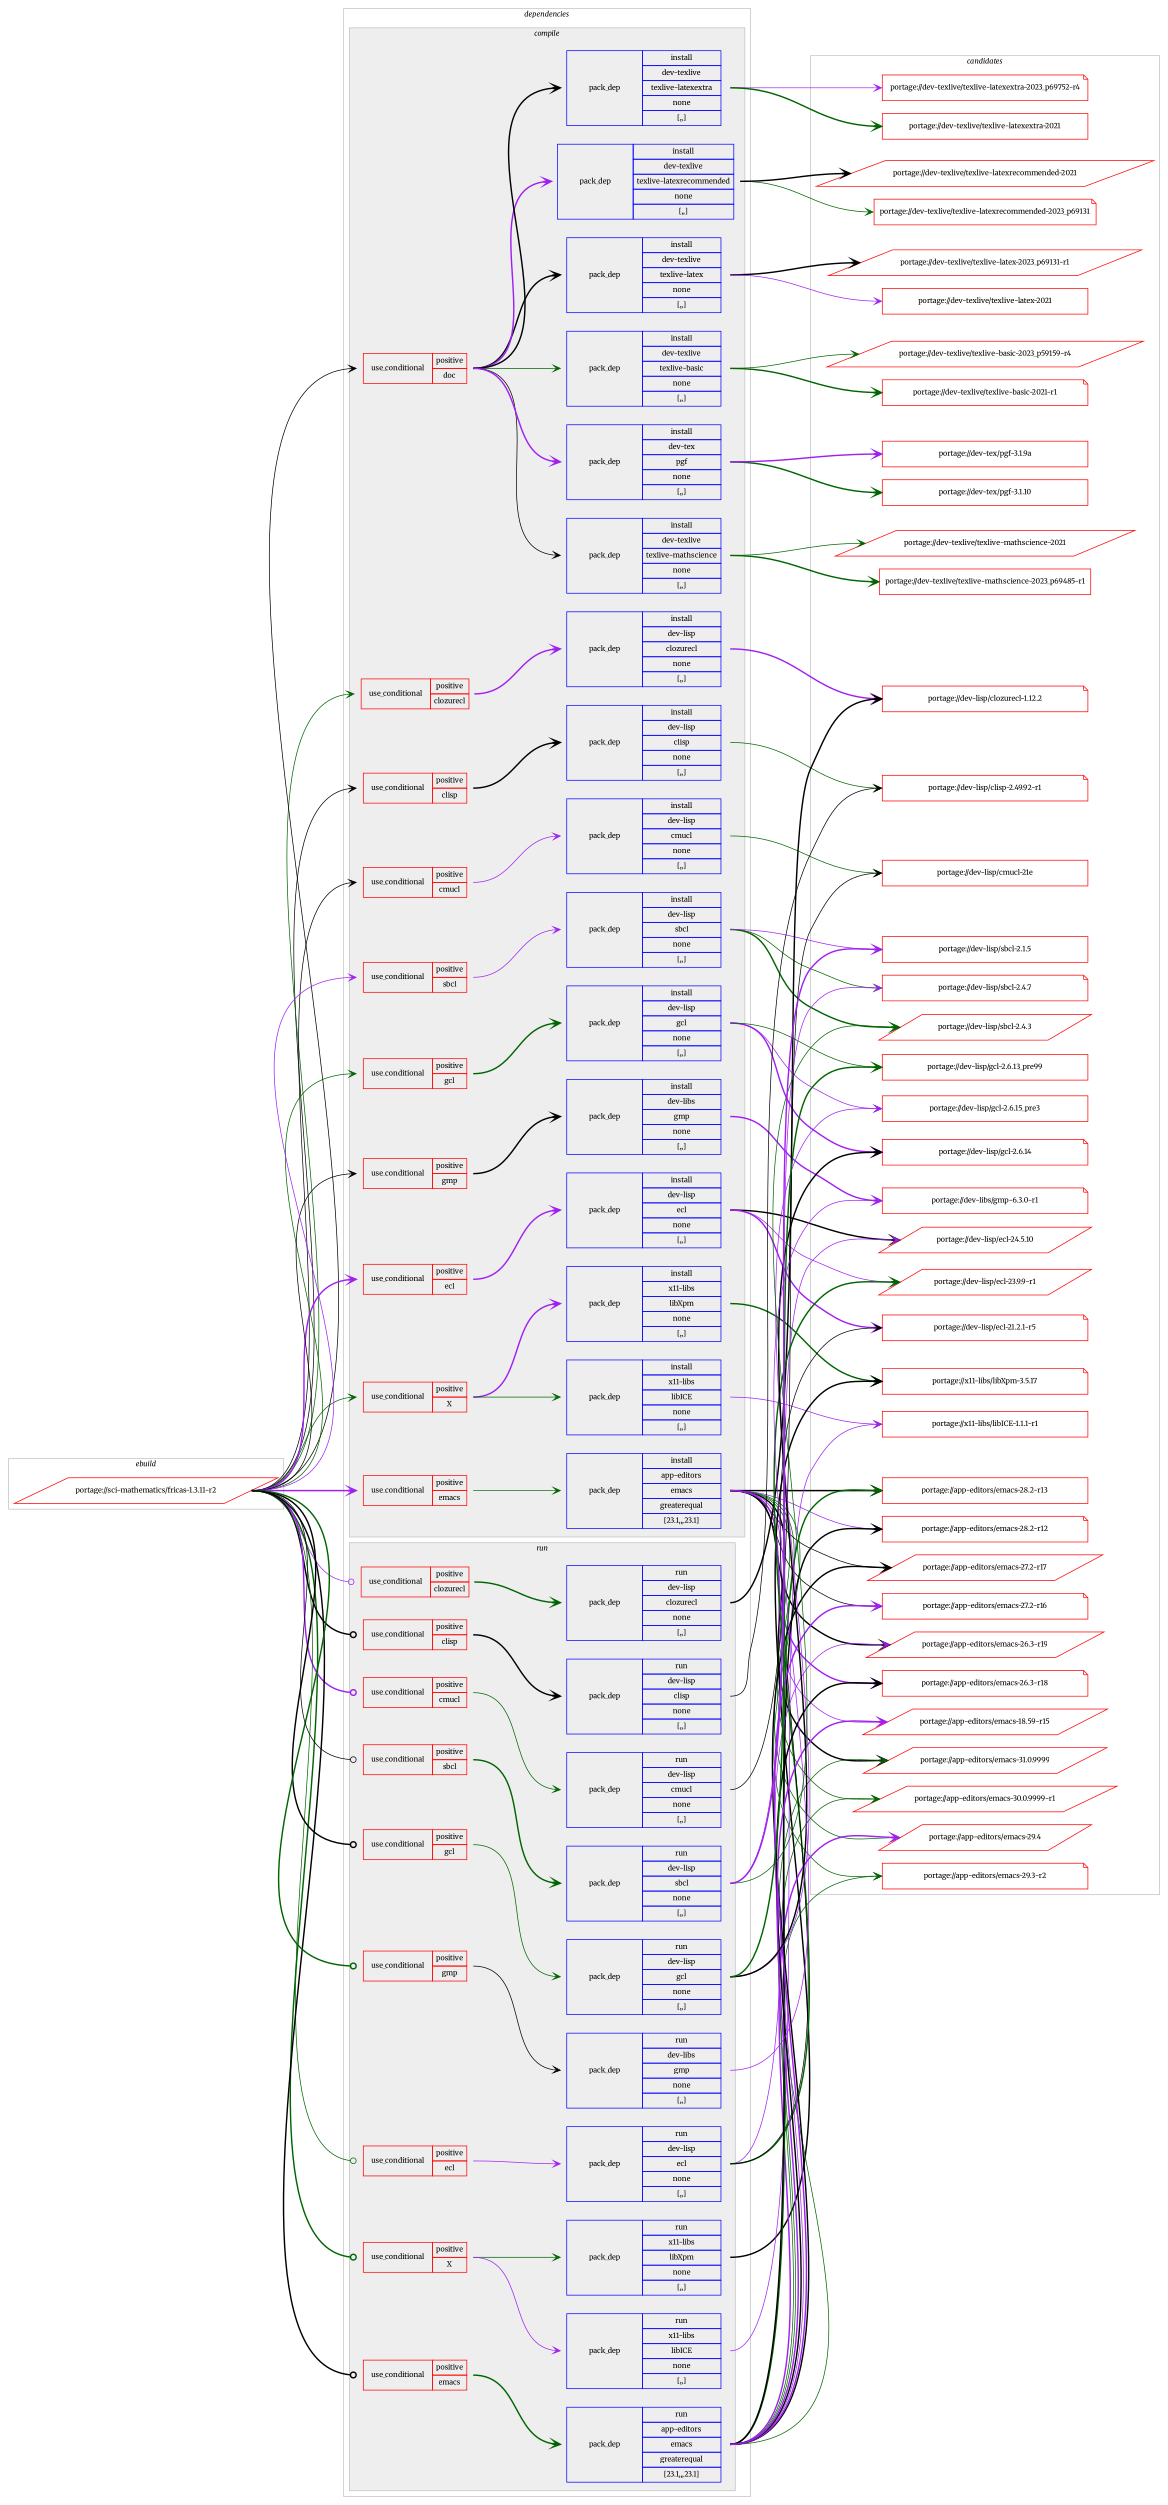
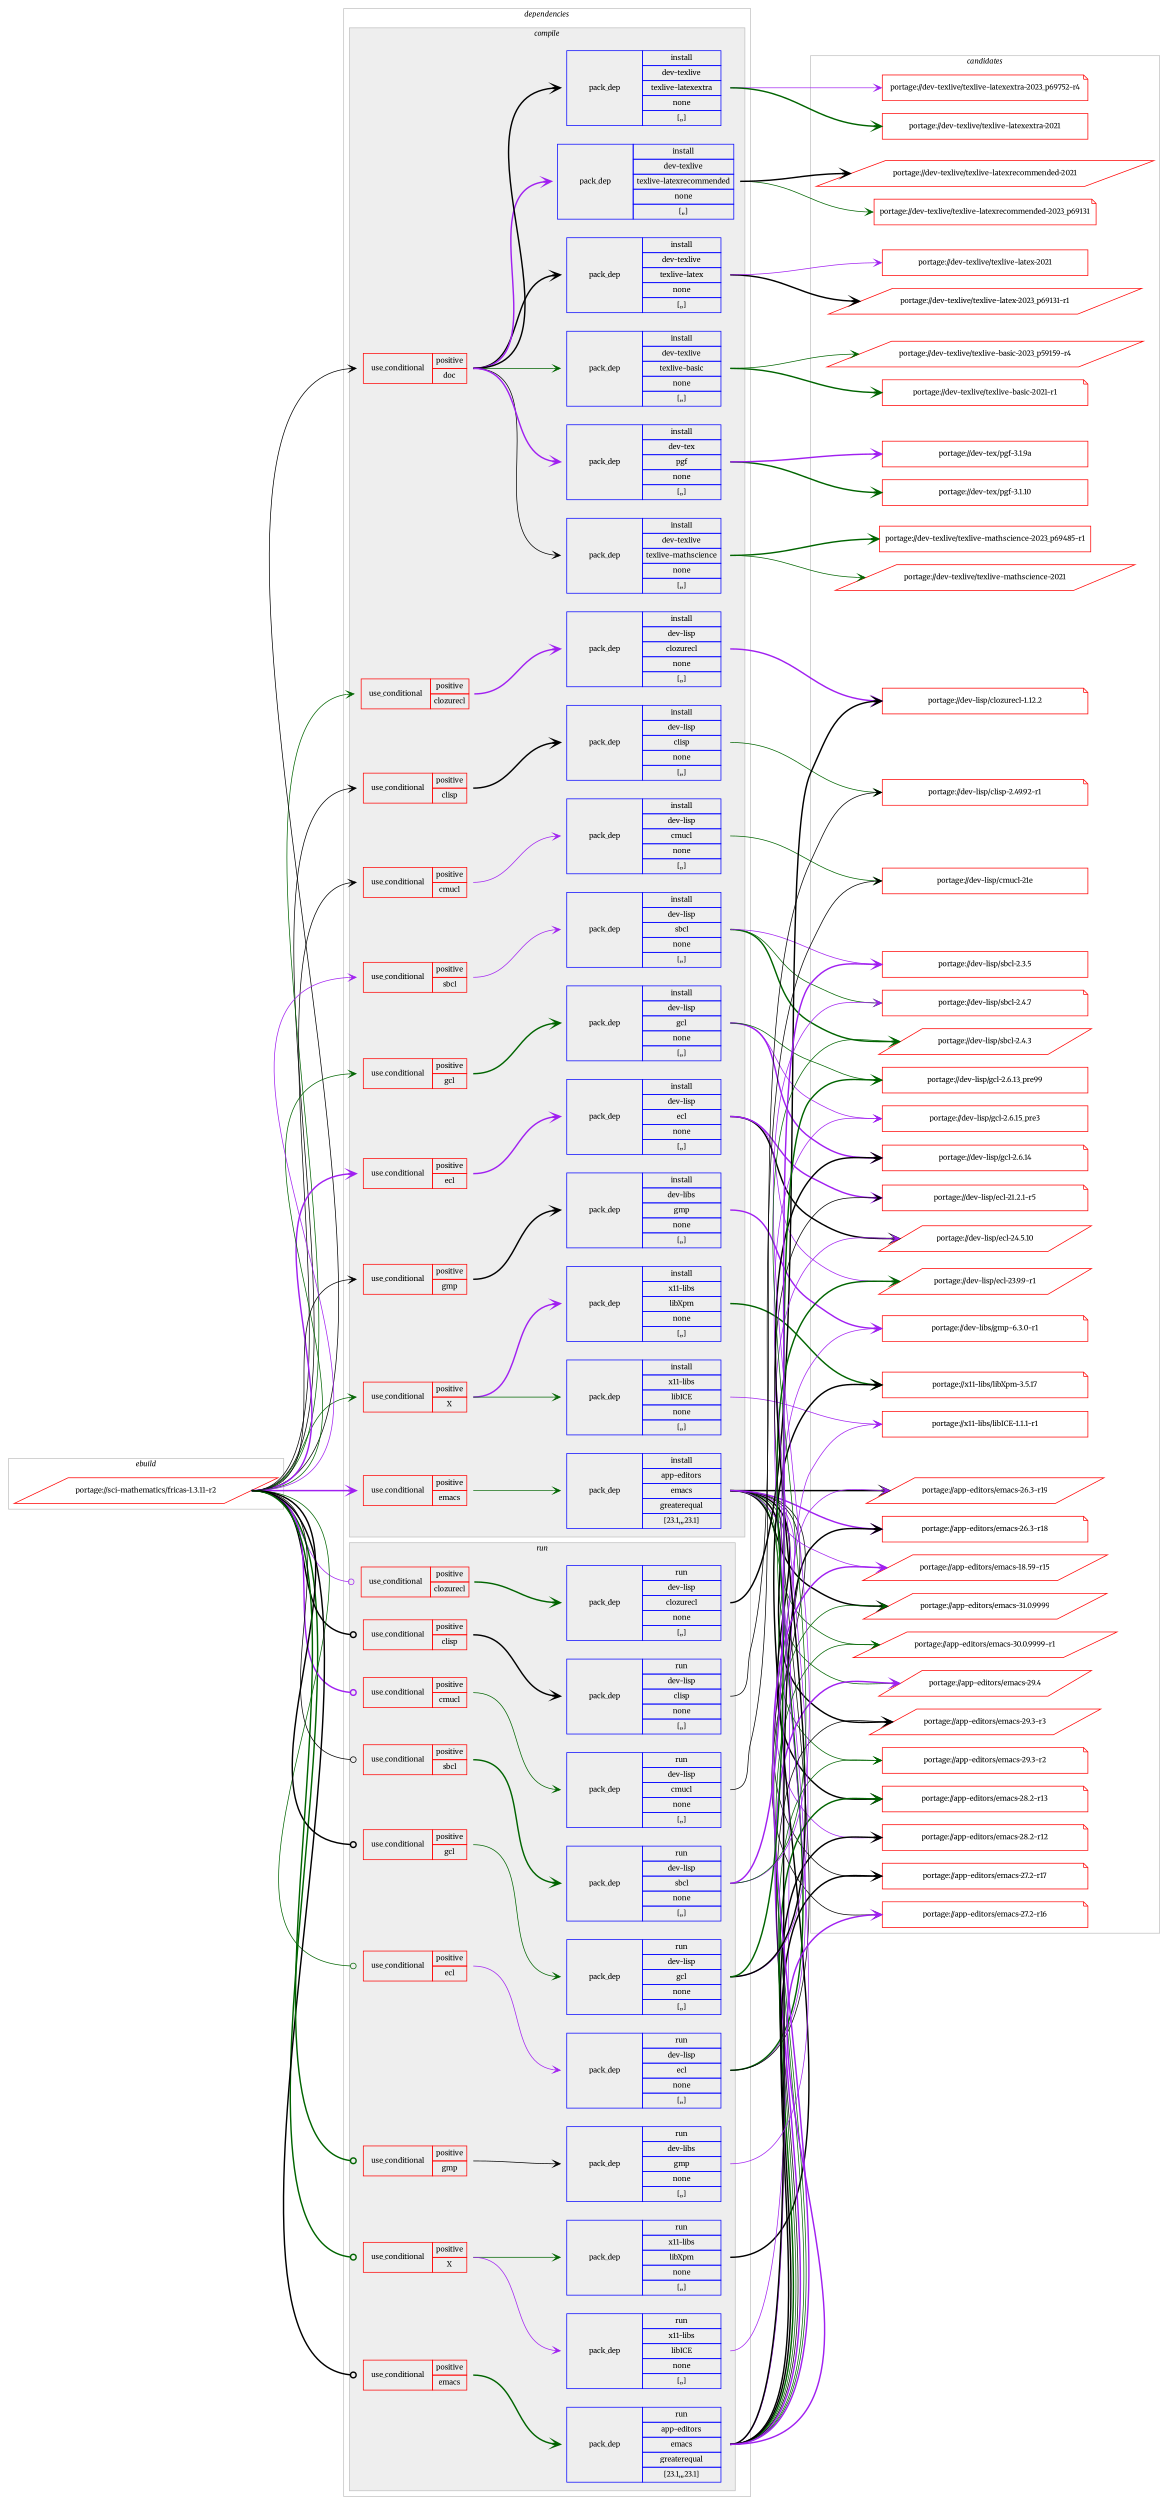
node "portage://dev-lisp/sbcl-2.1.5": label "portage://dev-lisp/sbcl-2.1.5" -> "portage://dev-lisp/sbcl-2.3.5"
node "portage://app-editors/emacs-28.2-r13": shape box -> note
node "portage://app-editors/emacs-27.2-r17": shape parallelogram -> note
node "portage://app-editors/emacs-29.3-r3": added
